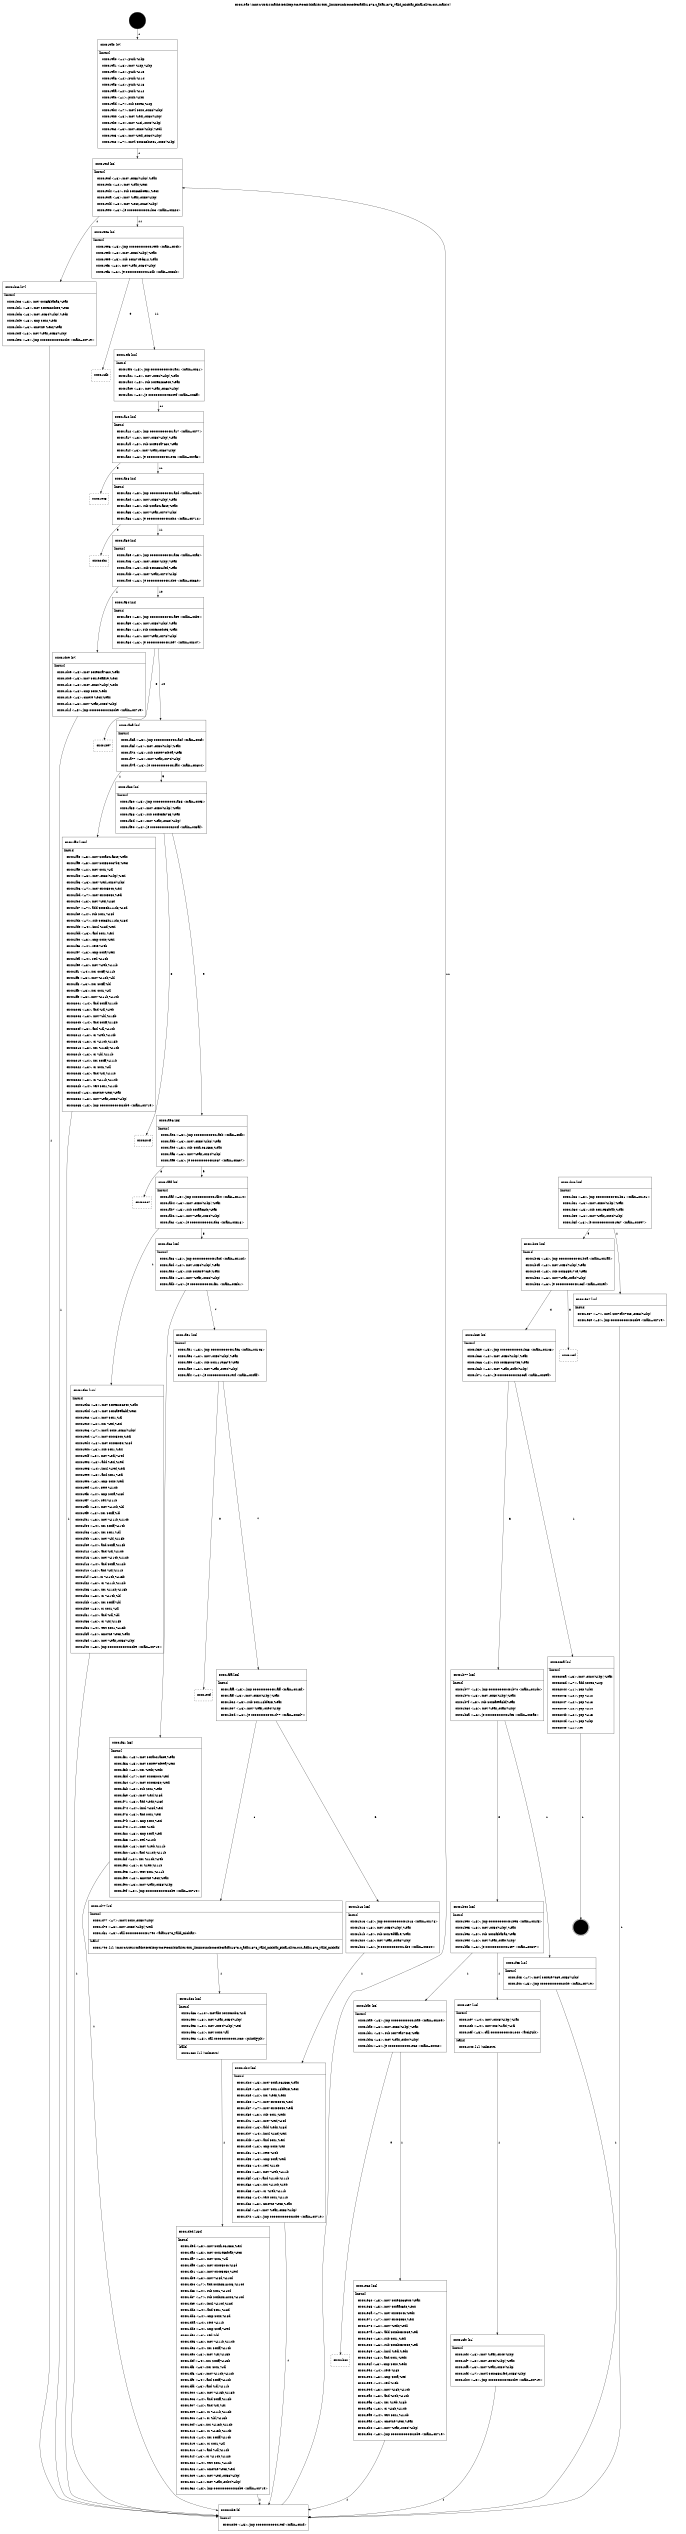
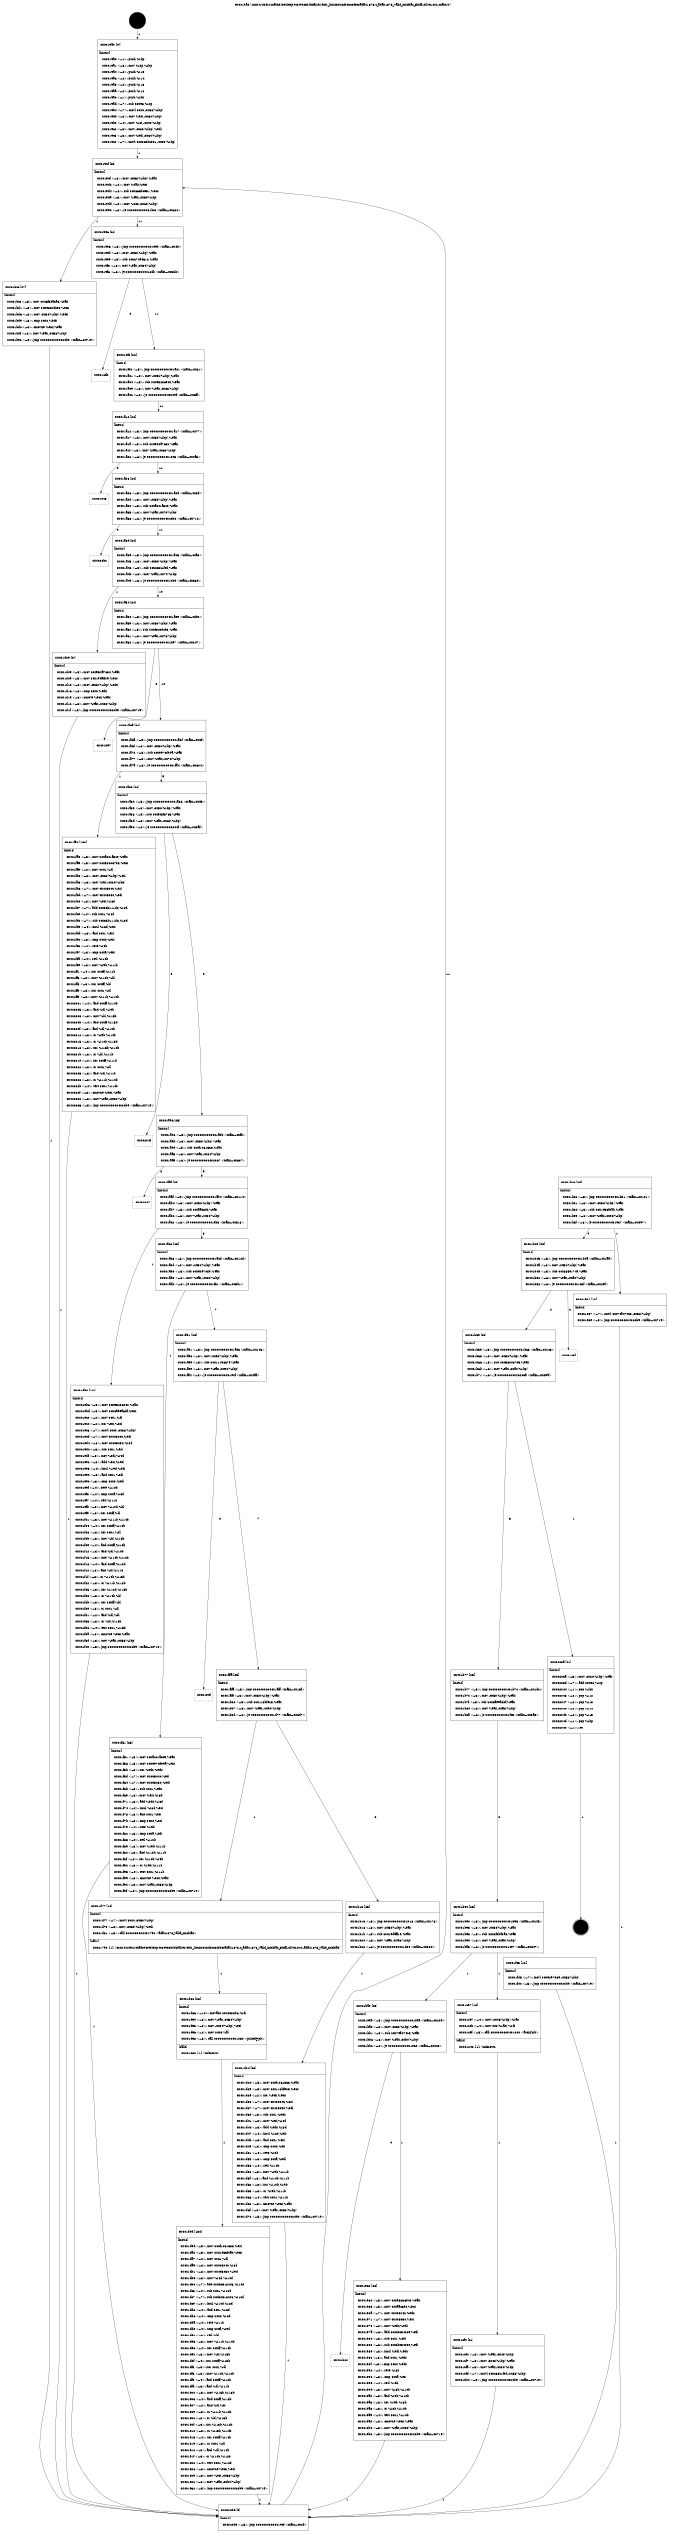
edge "0x401b77 [25]" -> "0x401f45 [12]": removed, label "1"
